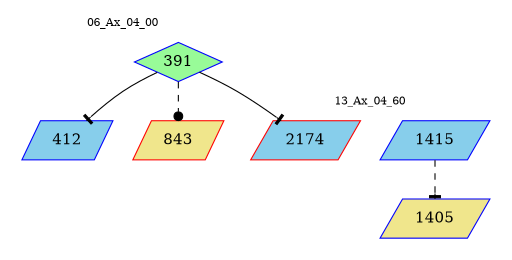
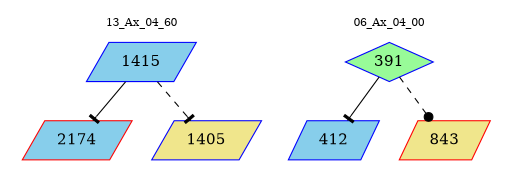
edge "391" -> "2174": now "1415" -> "2174"
